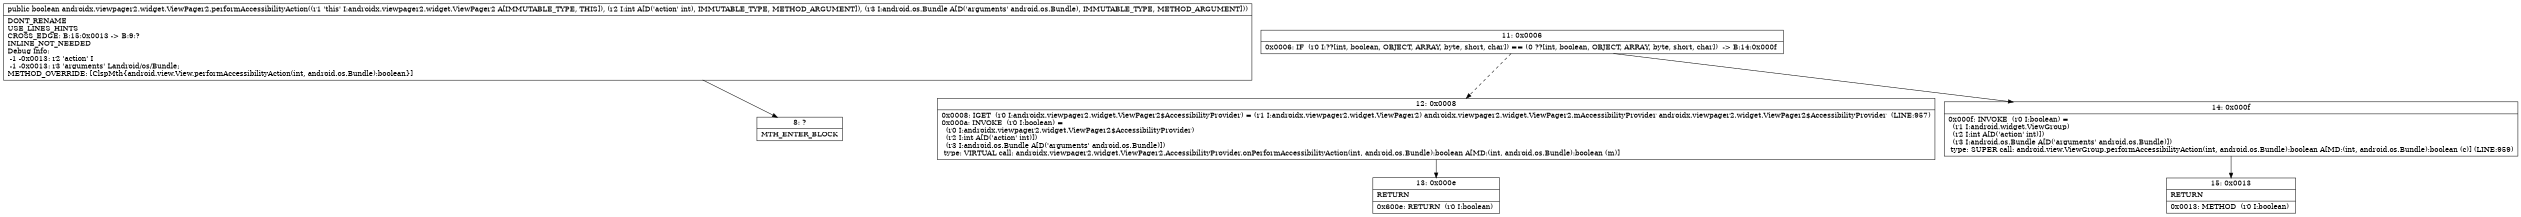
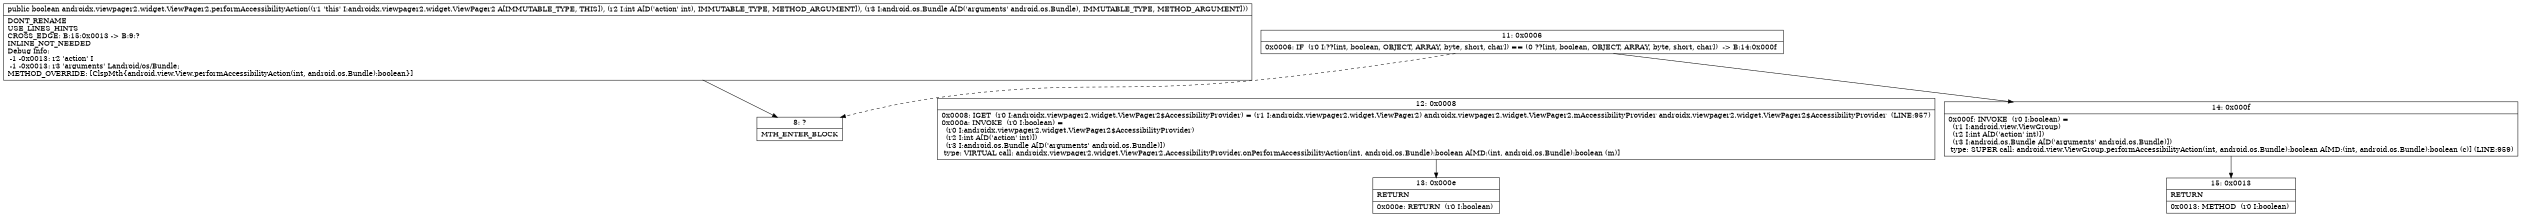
edge "11: 0x0006" -> "12: 0x0008": now "11: 0x0006" -> "8: ?"
node "14: 0x000f": text "(r1 I:android.widget.ViewGroup)" -> "(r1 I:android.view.ViewGroup)"
node "13: 0x000e": text "0x600e: RETURN  (r0 I:boolean)" -> "0x000e: RETURN  (r0 I:boolean)"
